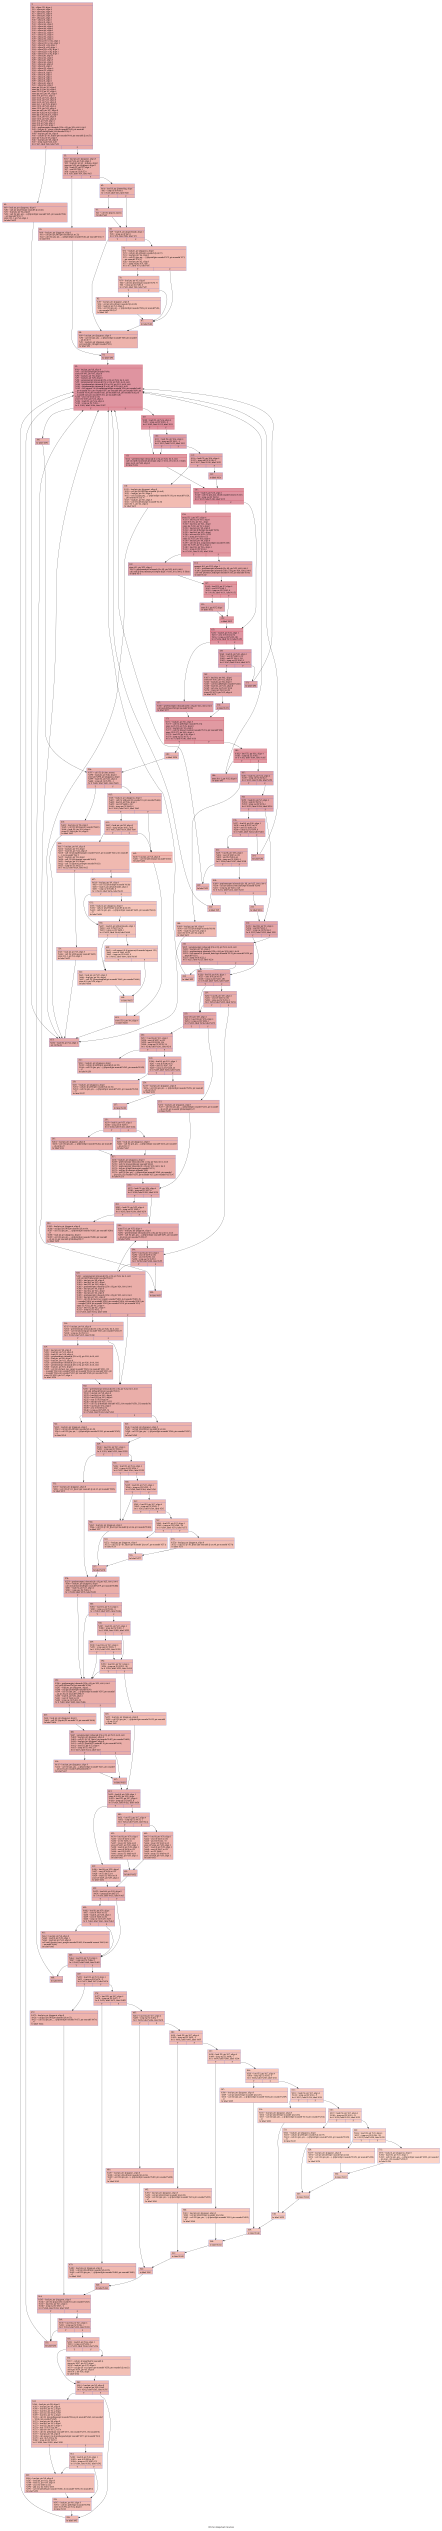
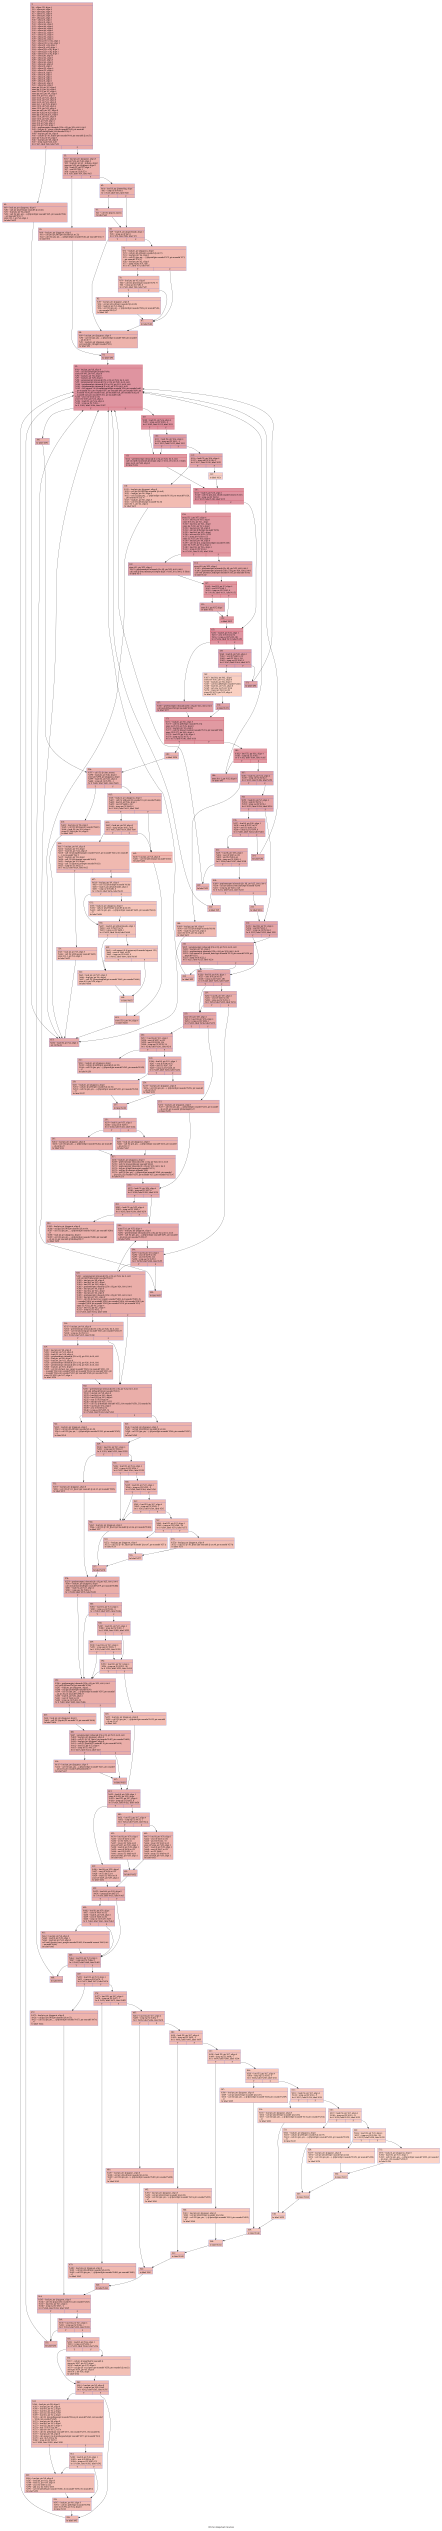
node "125:": fillcolor #c5333470 -> #f3947570
node "144:": text "memset i8 0, ptr %35, align 1" -> "store i8 0, ptr %35, align 1"
node "164:": fillcolor #c5333470 -> #f3947570
edge "250:" -> "257:": added
edge "361:" -> "364:": added
edge "479:" -> "543:": reversed
